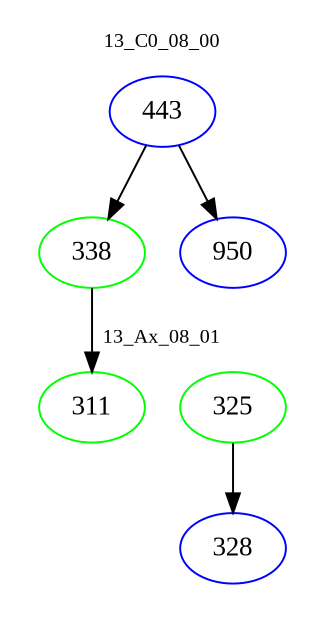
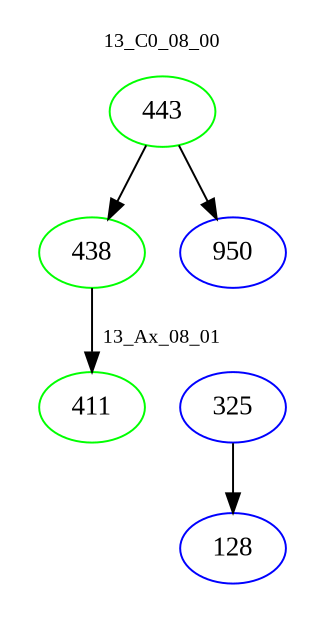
node "443": color blue -> green
node "338": label "338" -> "438"
node "311": label "311" -> "411"
node "325": color green -> blue
node "328": label "328" -> "128"
